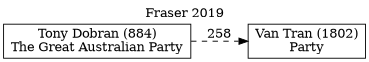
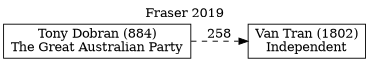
node "Van Tran (1802) Party": label "Van Tran (1802) Party" -> "Van Tran (1802) Independent"
